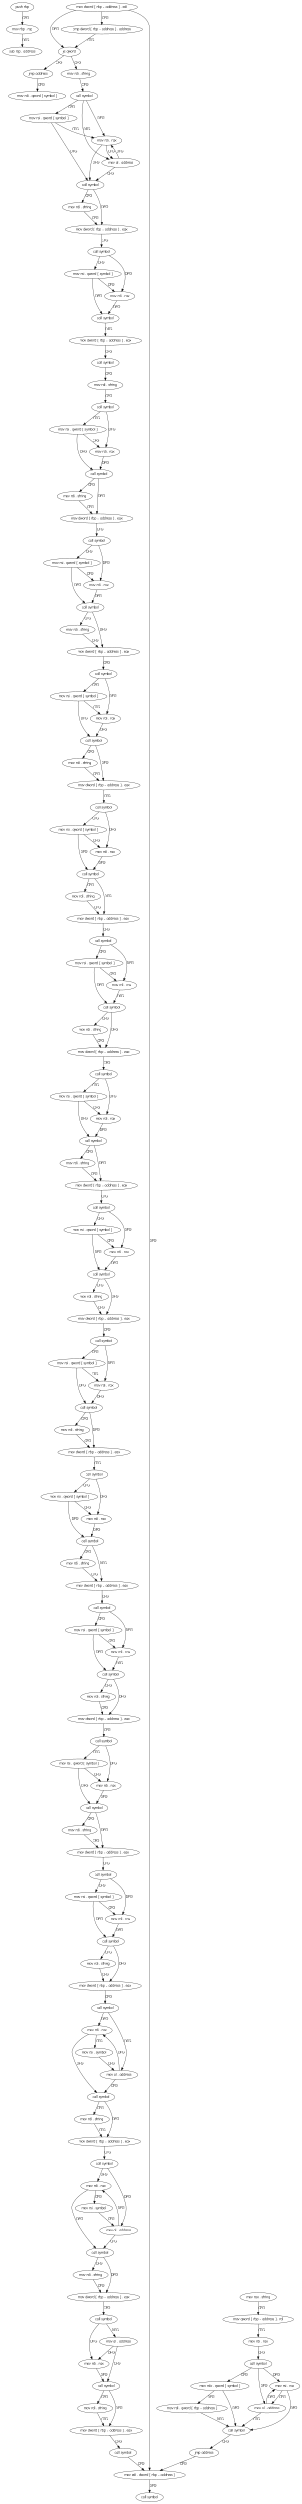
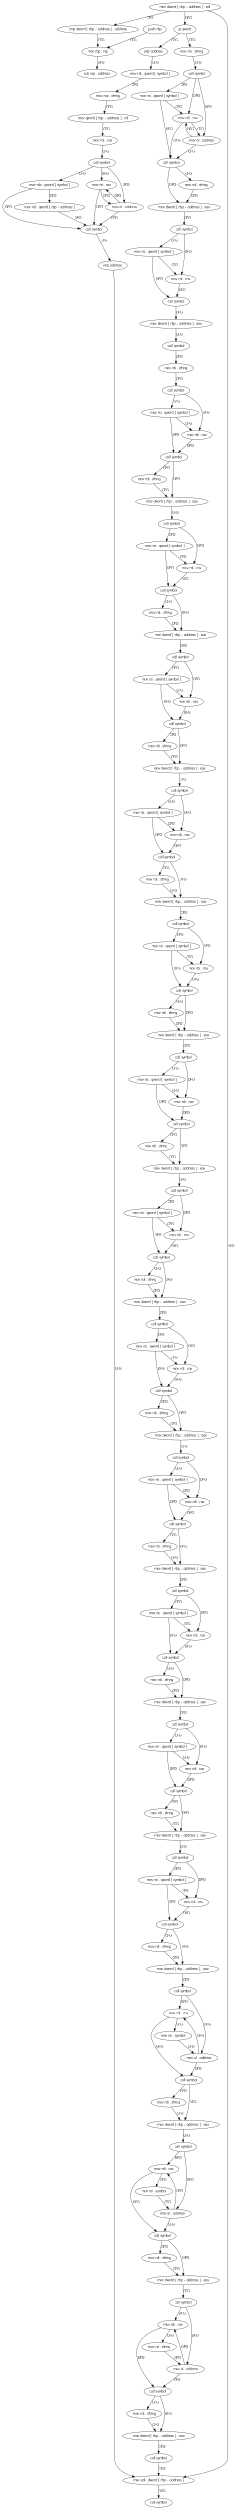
edge "cmp dword [ rbp - address ] , address" -> "je qword": now "cmp dword [ rbp - address ] , address" -> "mov rbp , rsp"
edge "mov rdi , qword [ symbol ]" -> "mov rax , string": added, label "CFG"
node "mov rsi , string": added
